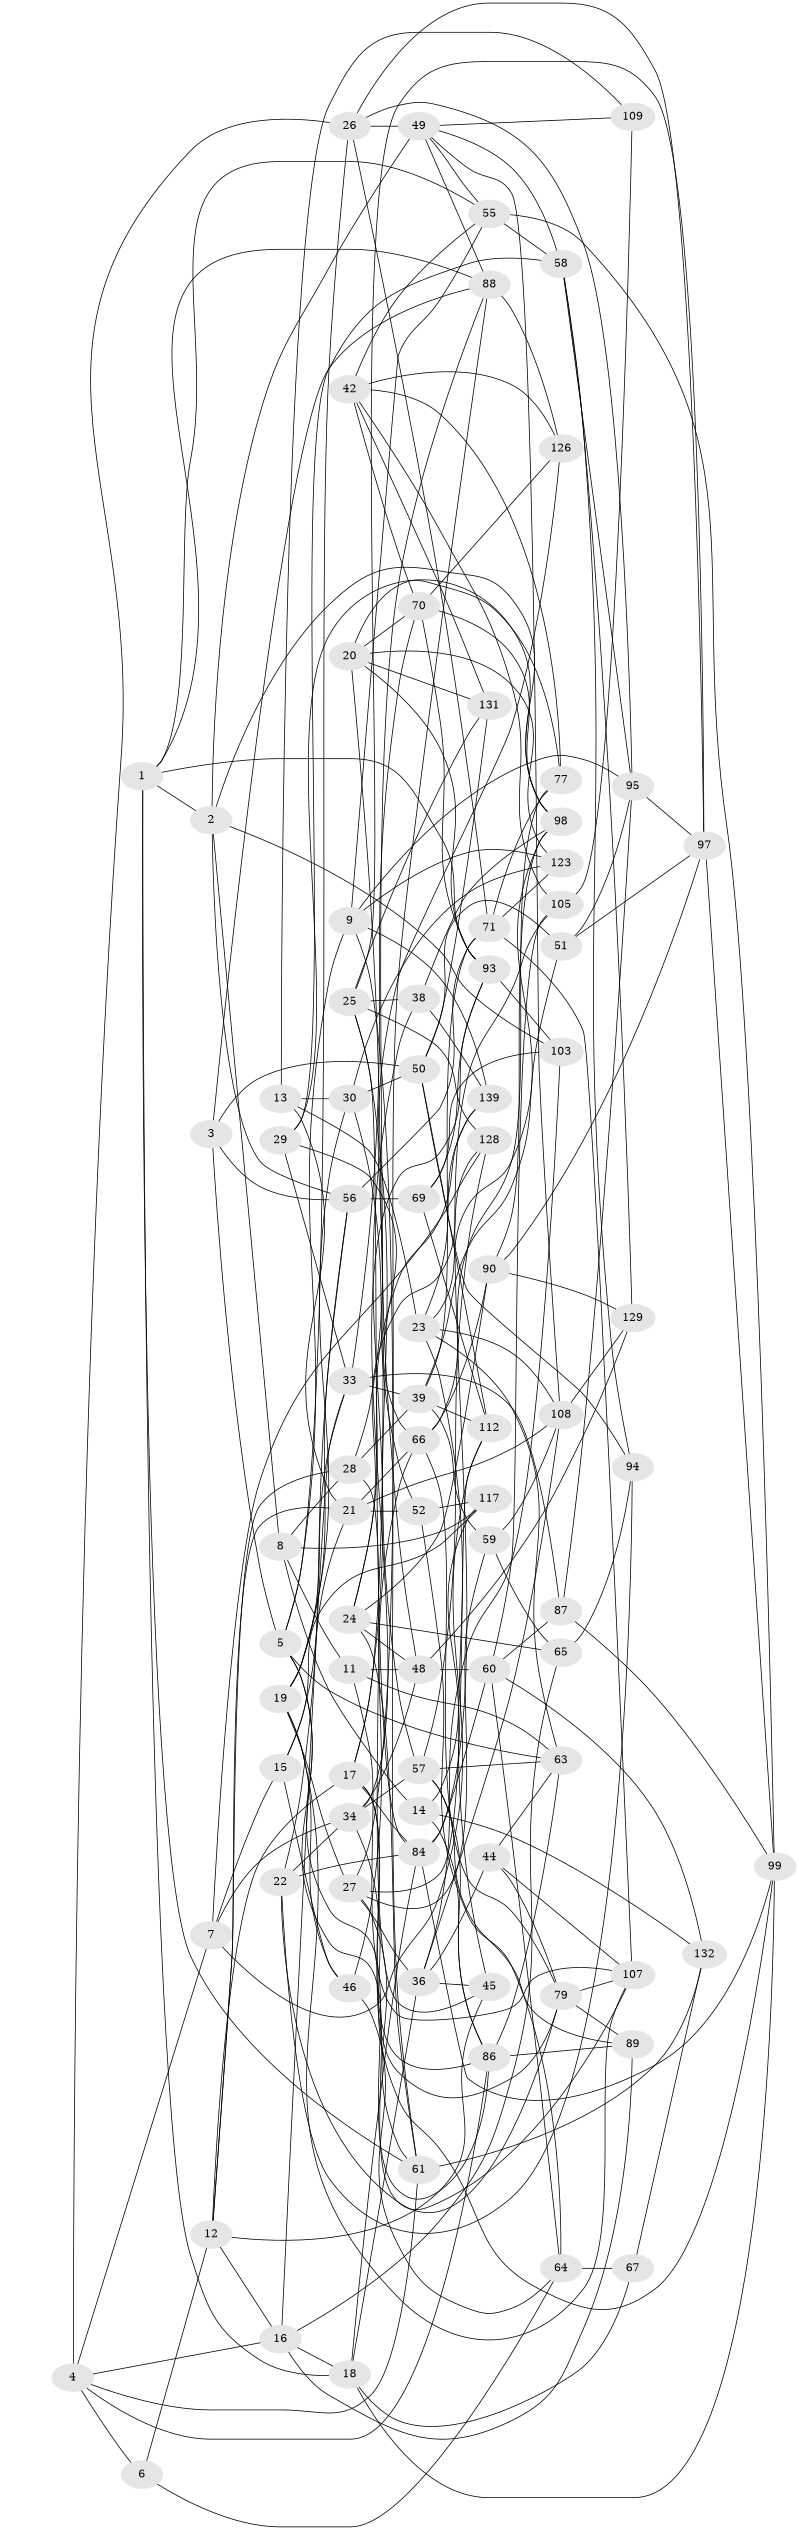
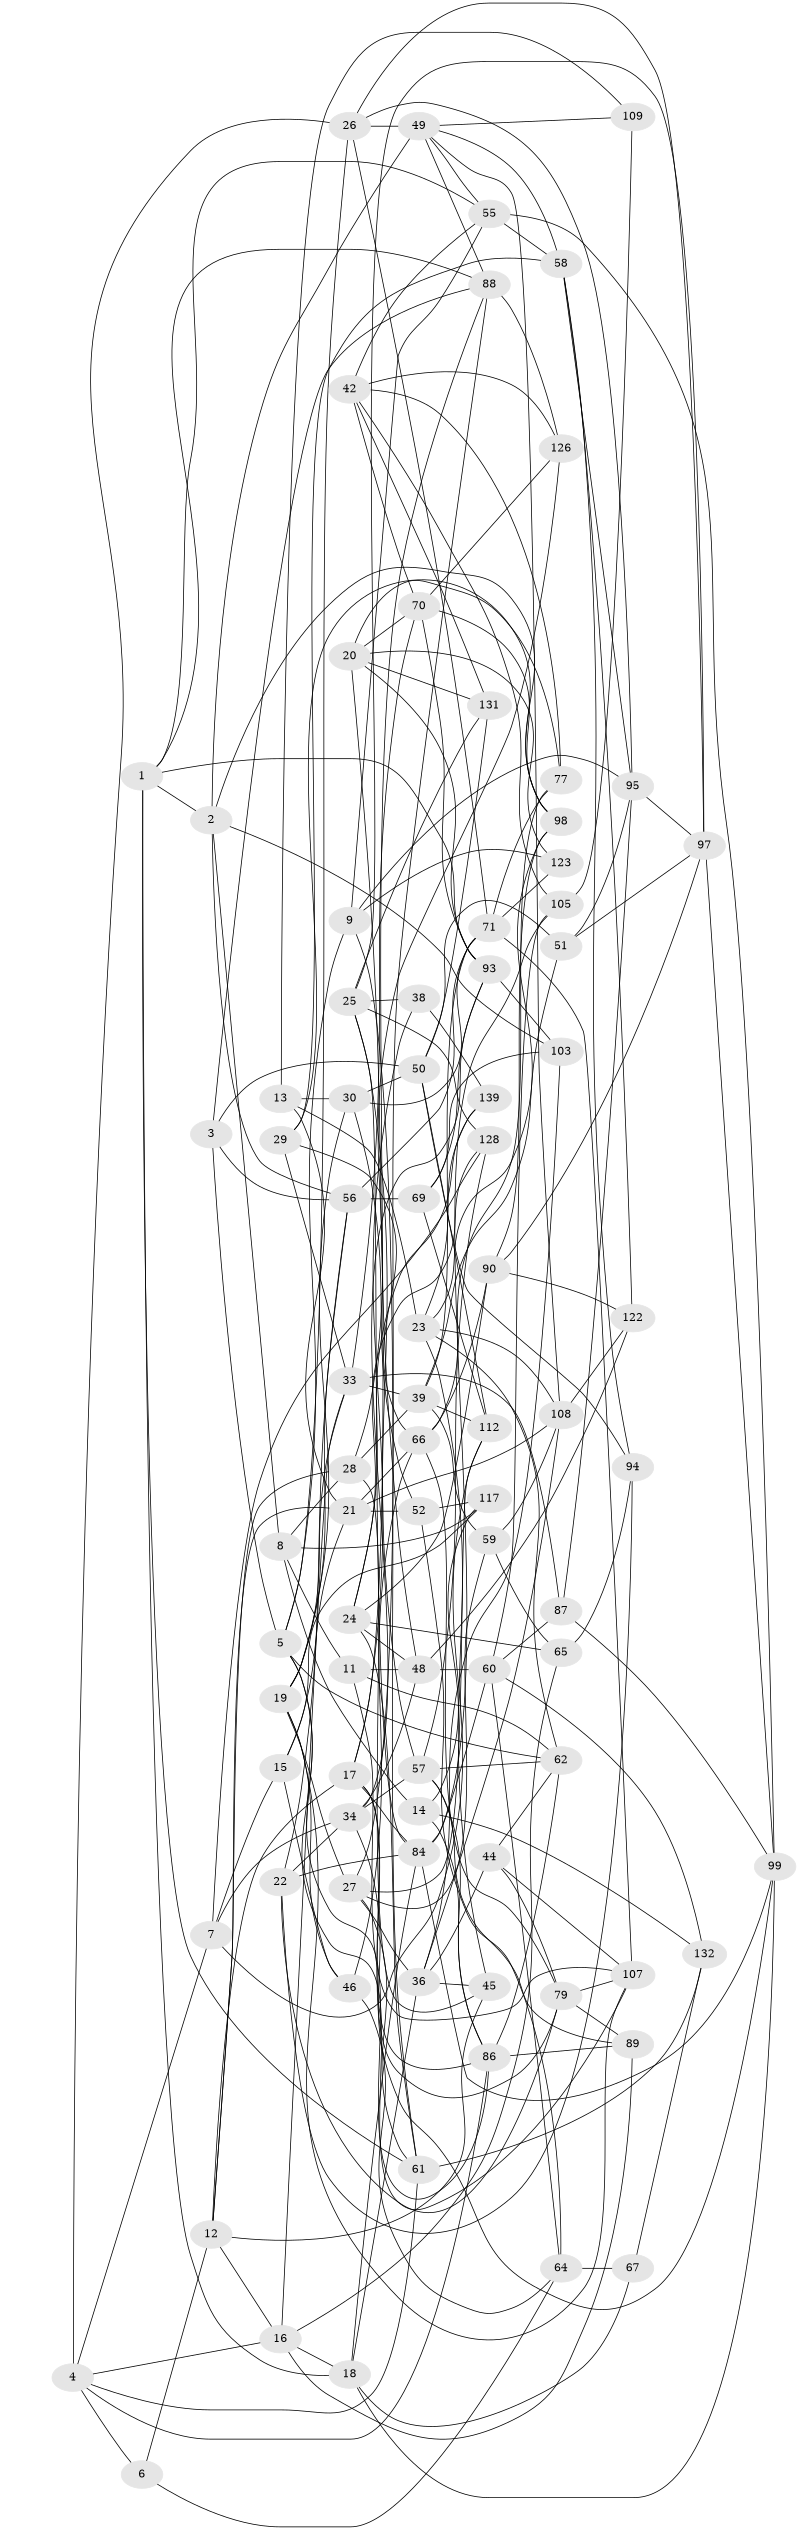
edge "98" -- "38": removed
edge "123" -- "30": now "71" -- "30"
edge "9" -- "139": removed
node "129": label "129" -> "122"
node "63": label "63" -> "62"
